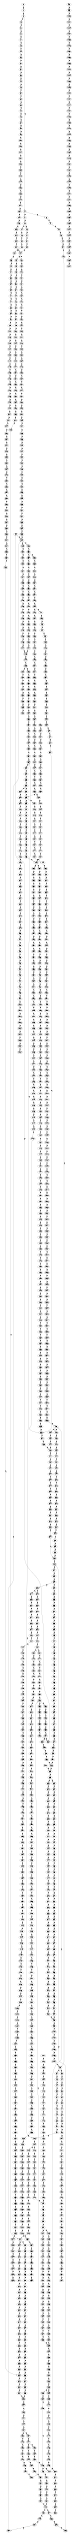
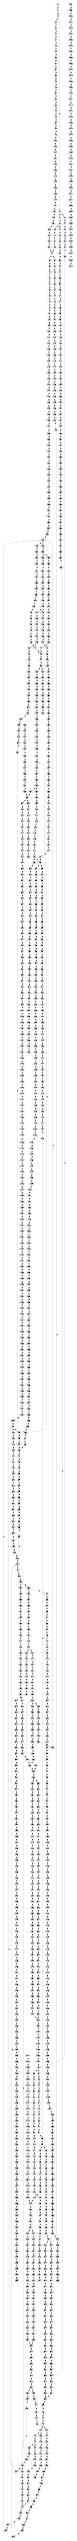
edge "S591" -> "S582": reversed
edge "S472" -> "S577": now "S568" -> "S577"
